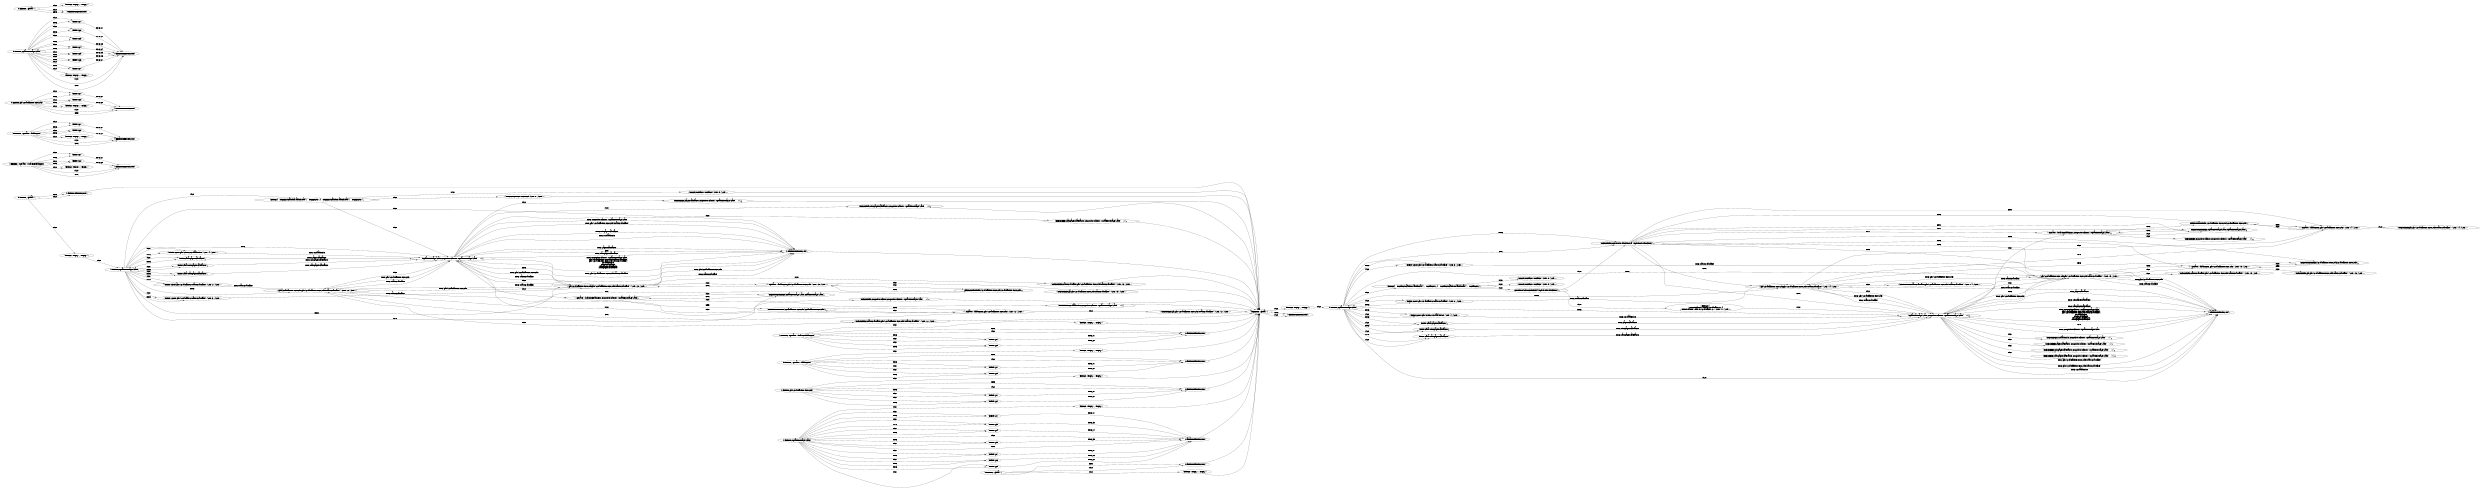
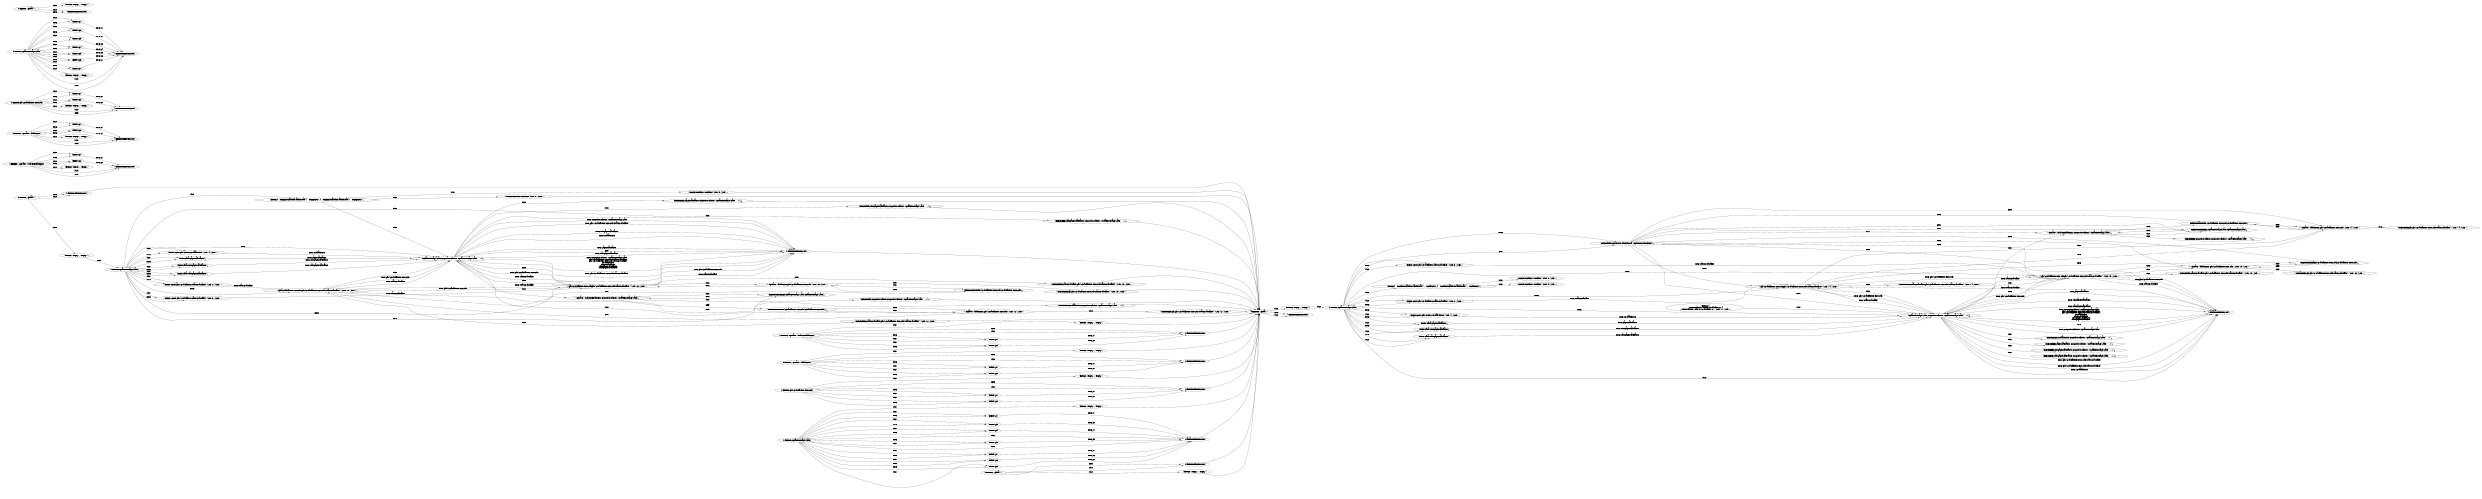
node "(CONTROL_STRUCTURE,IF,if (registered_with_client_))": removed
